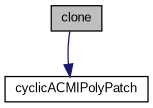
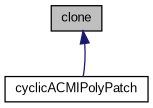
edge "clone" -> "cyclicACMIPolyPatch": reversed
